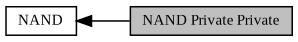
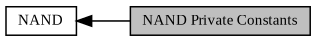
node "NAND Private Private": label "NAND Private Private" -> "NAND Private Constants"
